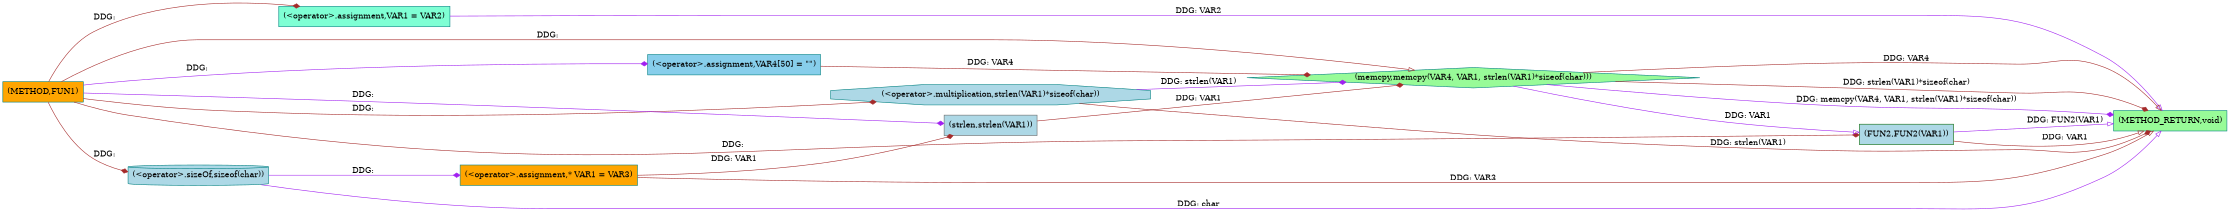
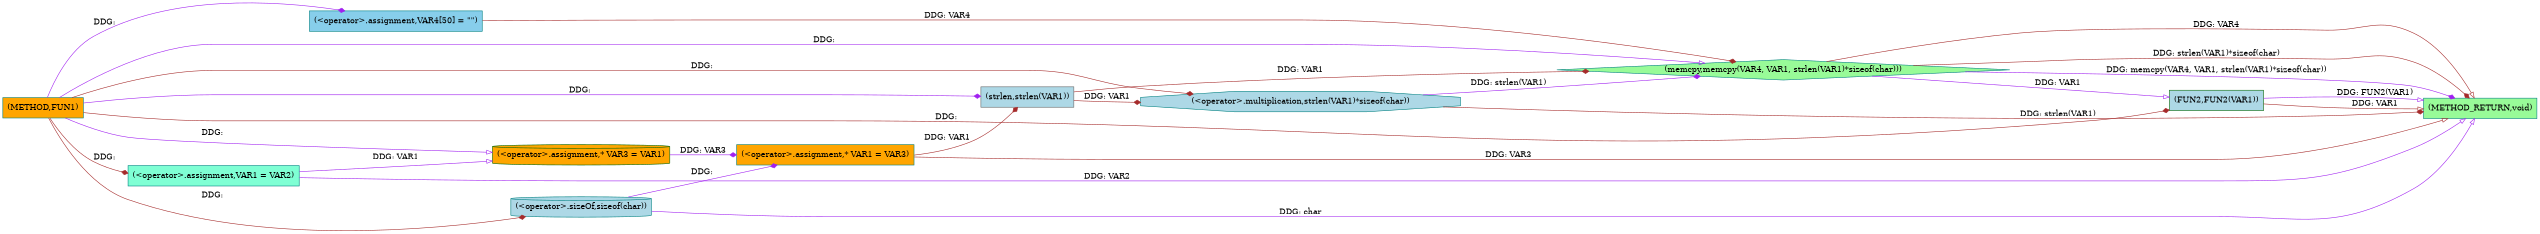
edge "(METHOD,FUN1)" -> "(memcpy,memcpy(VAR4, VAR1, strlen(VAR1)*sizeof(char)))": color brown -> purple
edge "(strlen,strlen(VAR1))" -> "(<operator>.multiplication,strlen(VAR1)*sizeof(char))": added, label "DDG: VAR1"
node "(<operator>.assignment,* VAR3 = VAR1)": added
